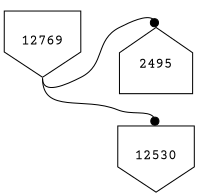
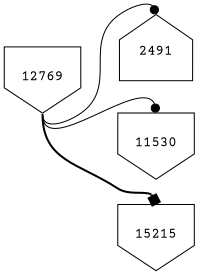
node "2495": label "2495" -> "2491"
node "12530": label "12530" -> "11530"
node "15215": added
